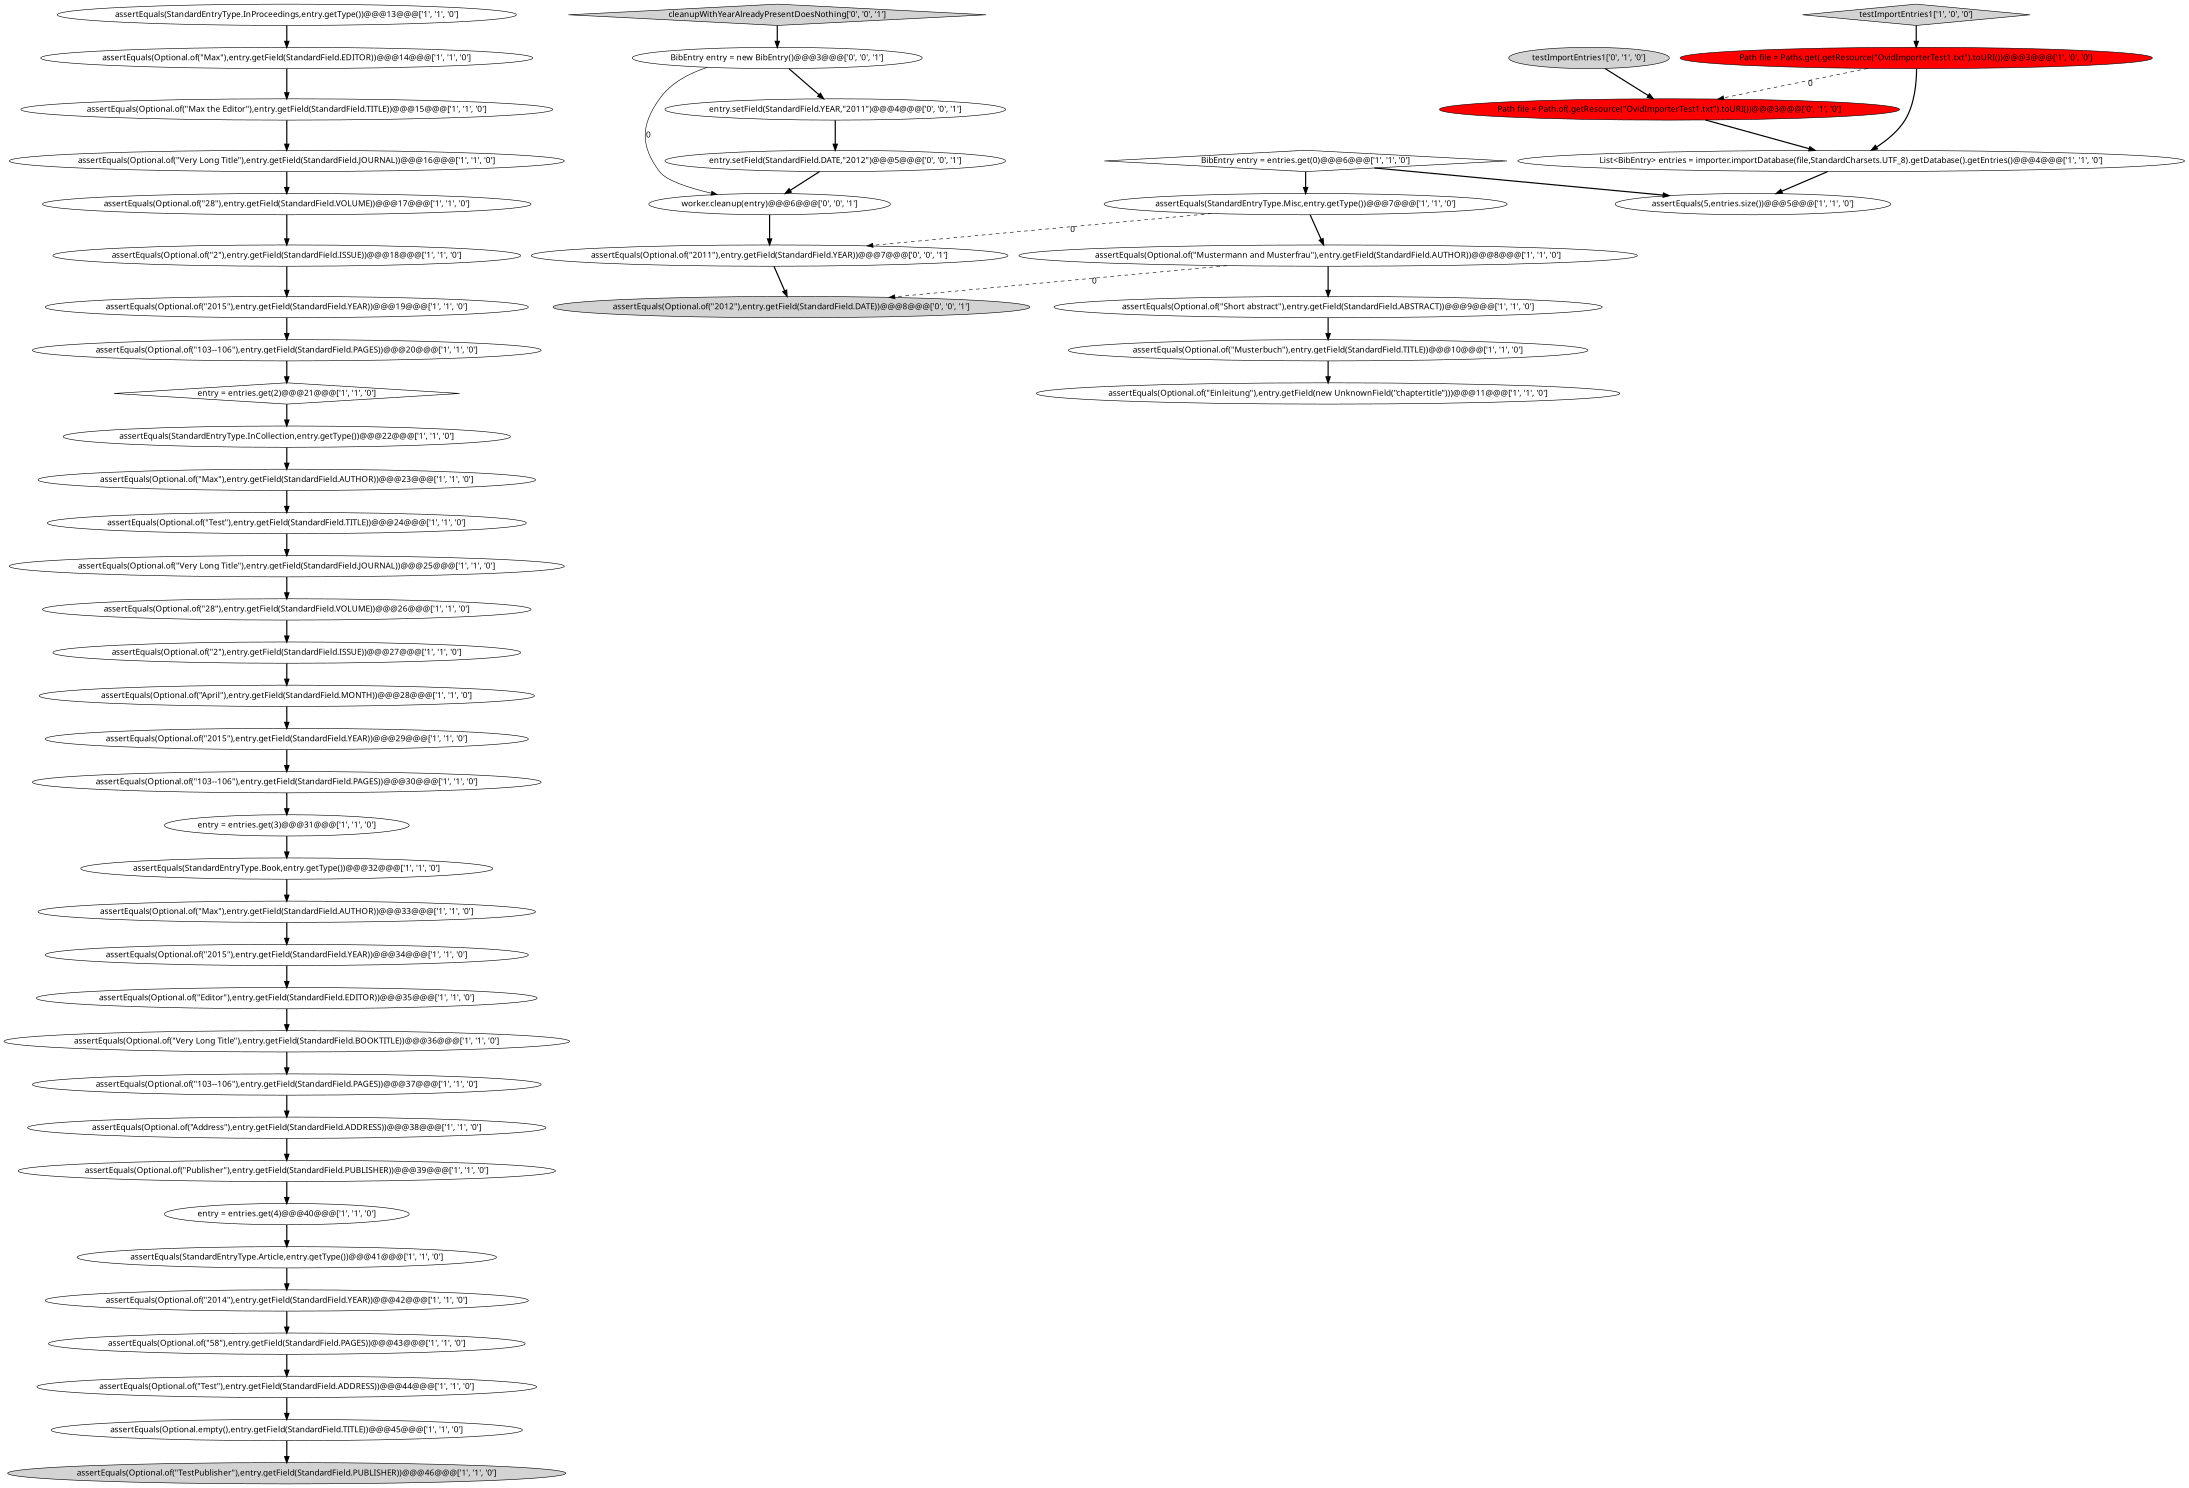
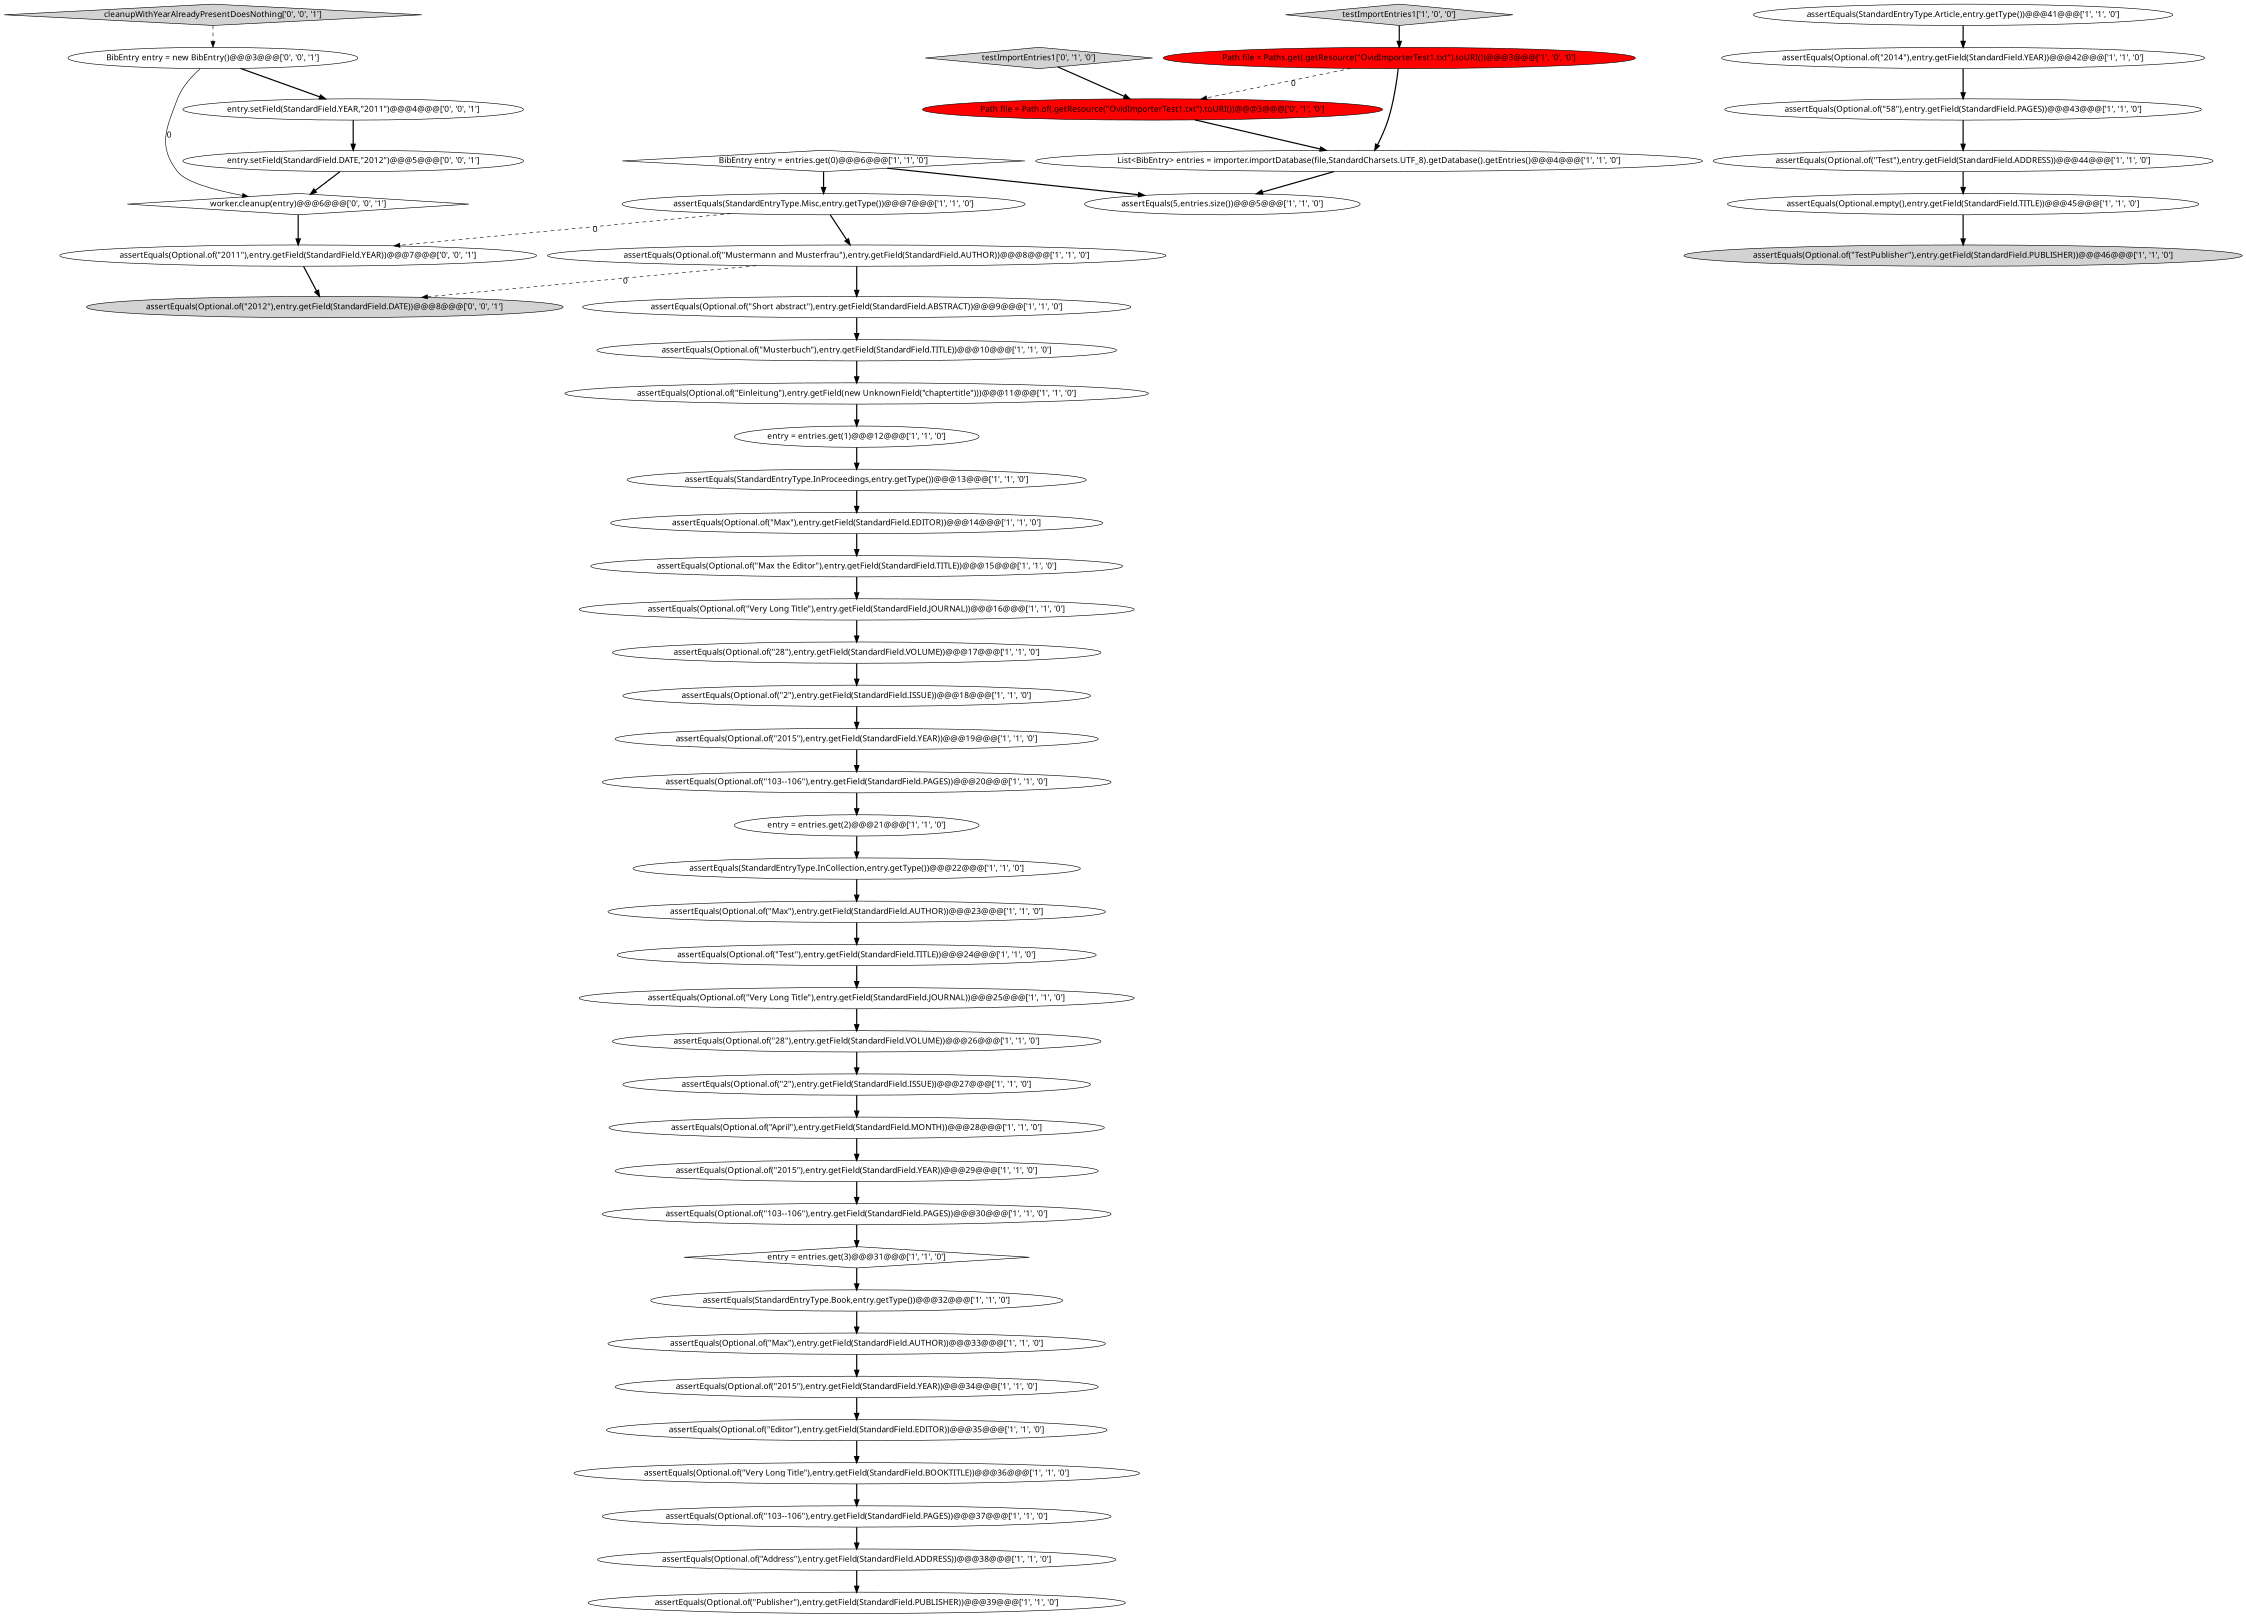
edge "cleanupWithYearAlreadyPresentDoesNothing['0', '0', '1']" -> "BibEntry entry = new BibEntry()@@@3@@@['0', '0', '1']": style bold -> dashed
node "testImportEntries1['0', '1', '0']": shape ellipse -> diamond
node "worker.cleanup(entry)@@@6@@@['0', '0', '1']": shape ellipse -> diamond
node "entry = entries.get(2)@@@21@@@['1', '1', '0']": shape diamond -> ellipse
node "entry = entries.get(1)@@@12@@@['1', '1', '0']": added
node "entry = entries.get(3)@@@31@@@['1', '1', '0']": shape ellipse -> diamond
node "entry = entries.get(4)@@@40@@@['1', '1', '0']": removed
